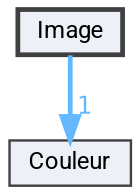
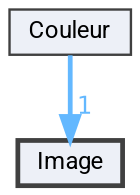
edge "Image" -> "Couleur": reversed
